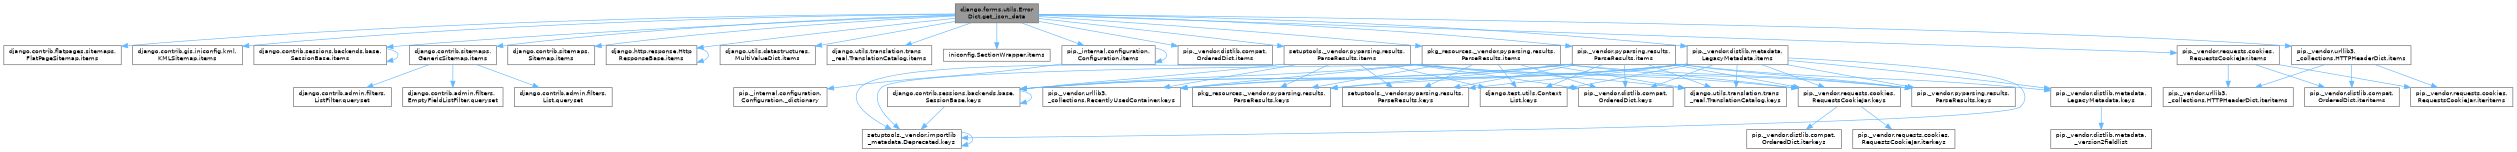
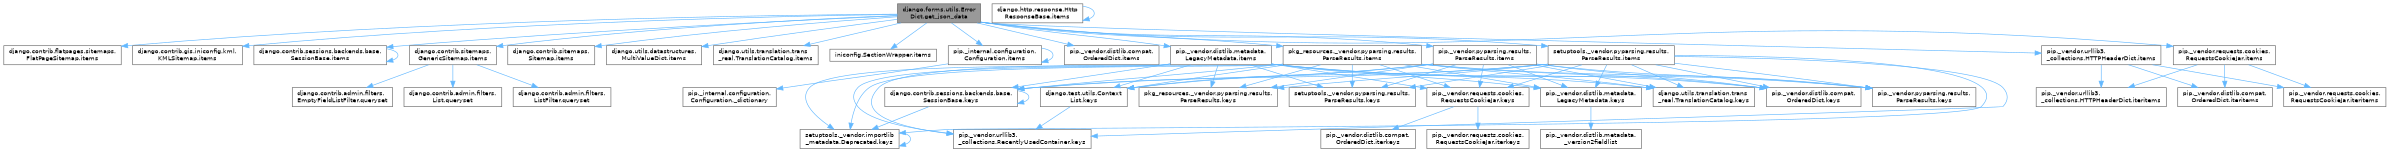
edge "django.forms.utils.Error Dict.get_json_data" -> "django.http.response.Http ResponseBase.items": removed
edge "setuptools._vendor.pyparsing.results. ParseResults.items" -> "pip._vendor.distlib.metadata. LegacyMetadata.keys": added
edge "pkg_resources._vendor.pyparsing.results. ParseResults.items" -> "pip._vendor.distlib.metadata. LegacyMetadata.keys": added
edge "pip._vendor.pyparsing.results. ParseResults.items" -> "pip._vendor.urllib3. _collections.RecentlyUsedContainer.keys": now "django.test.utils.Context List.keys" -> "pip._vendor.urllib3. _collections.RecentlyUsedContainer.keys"
